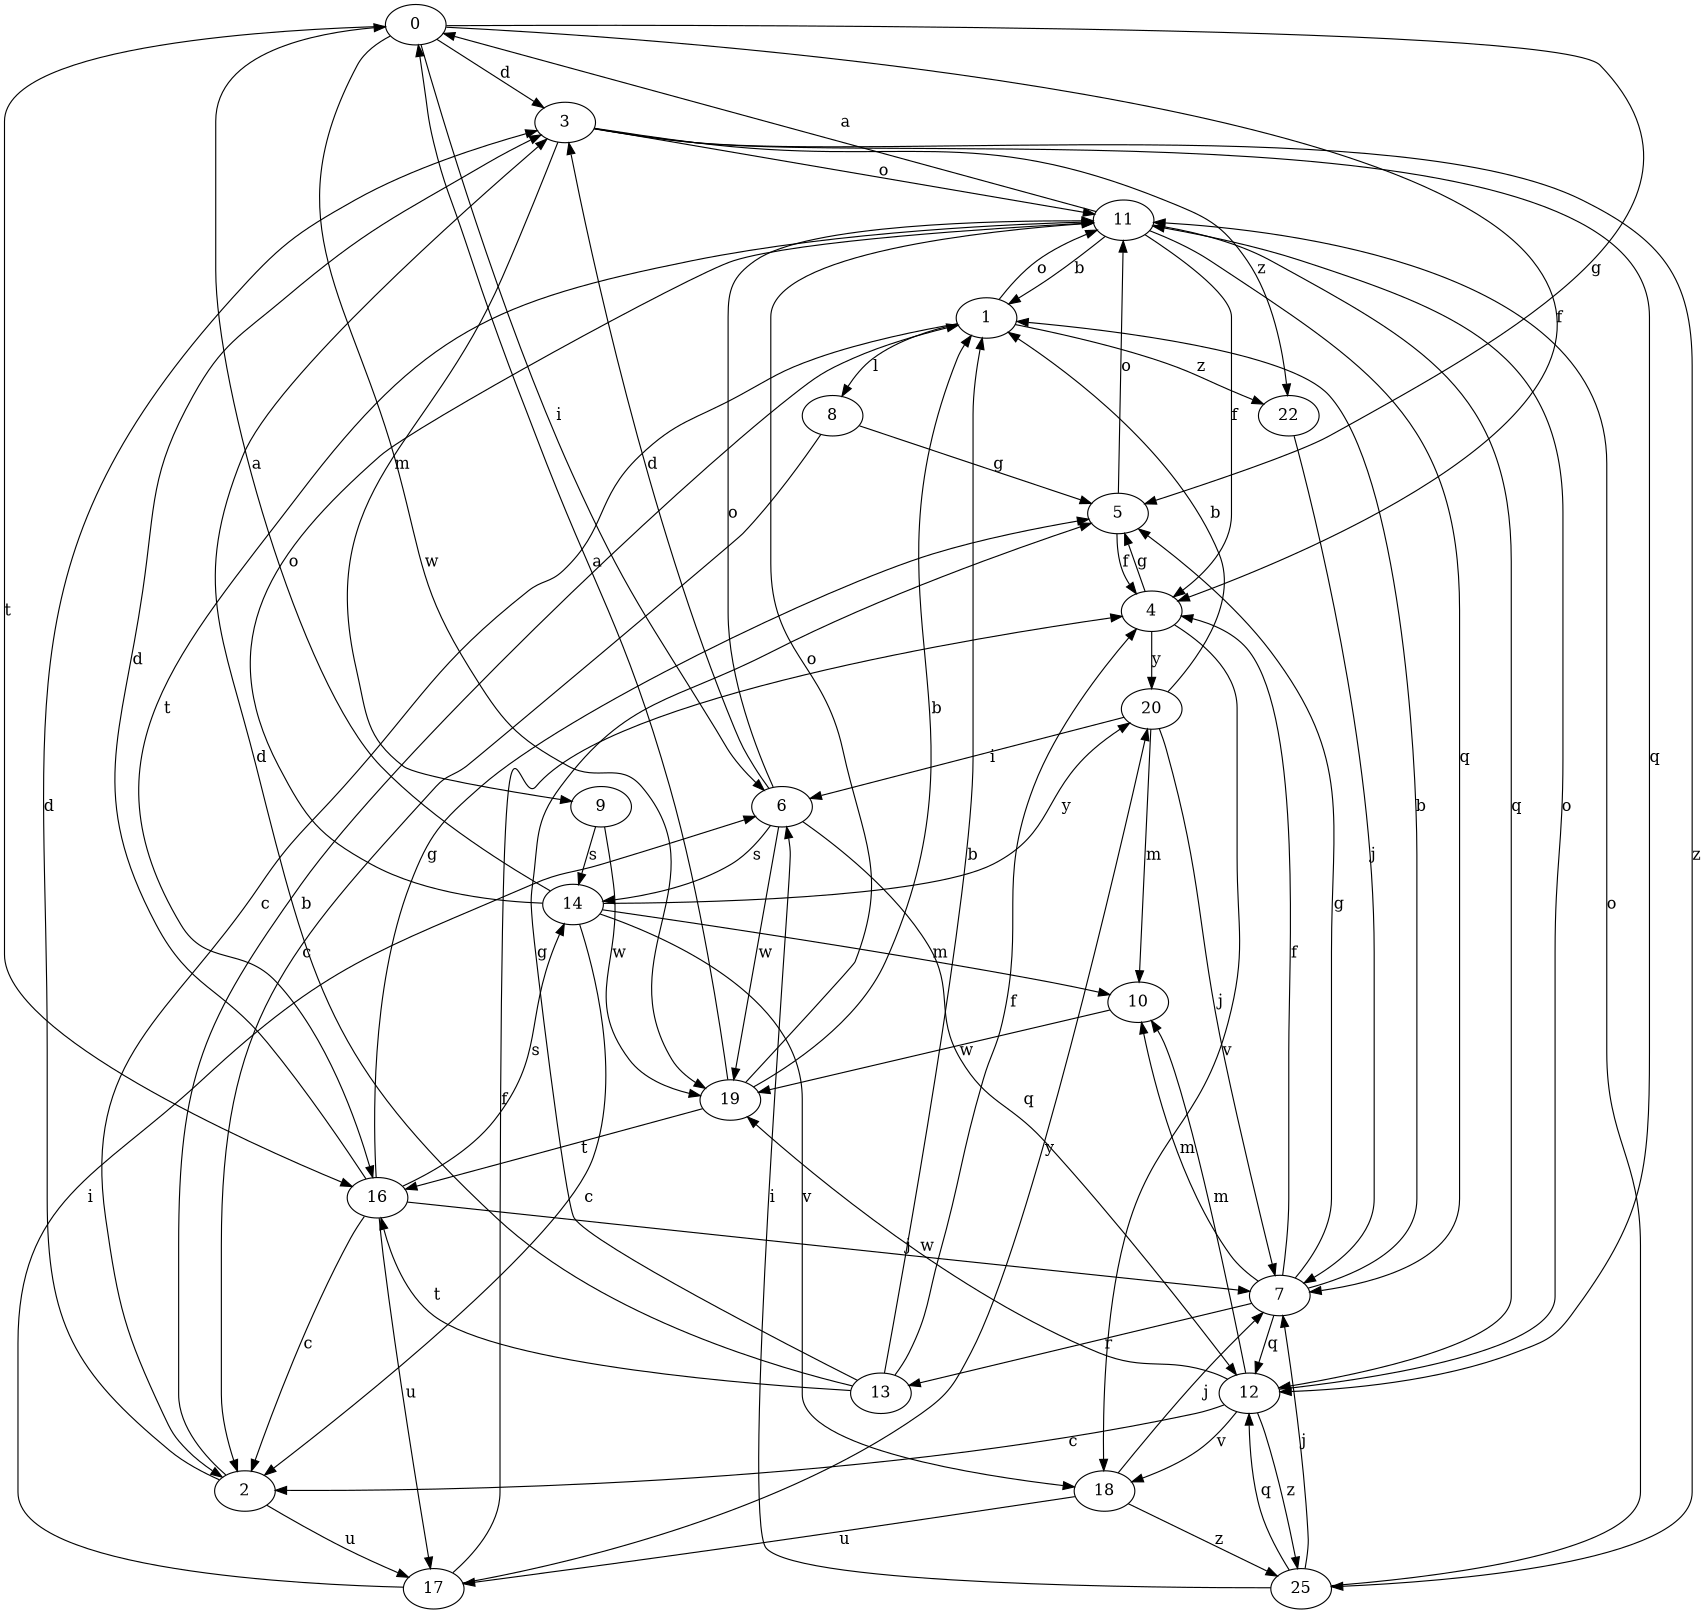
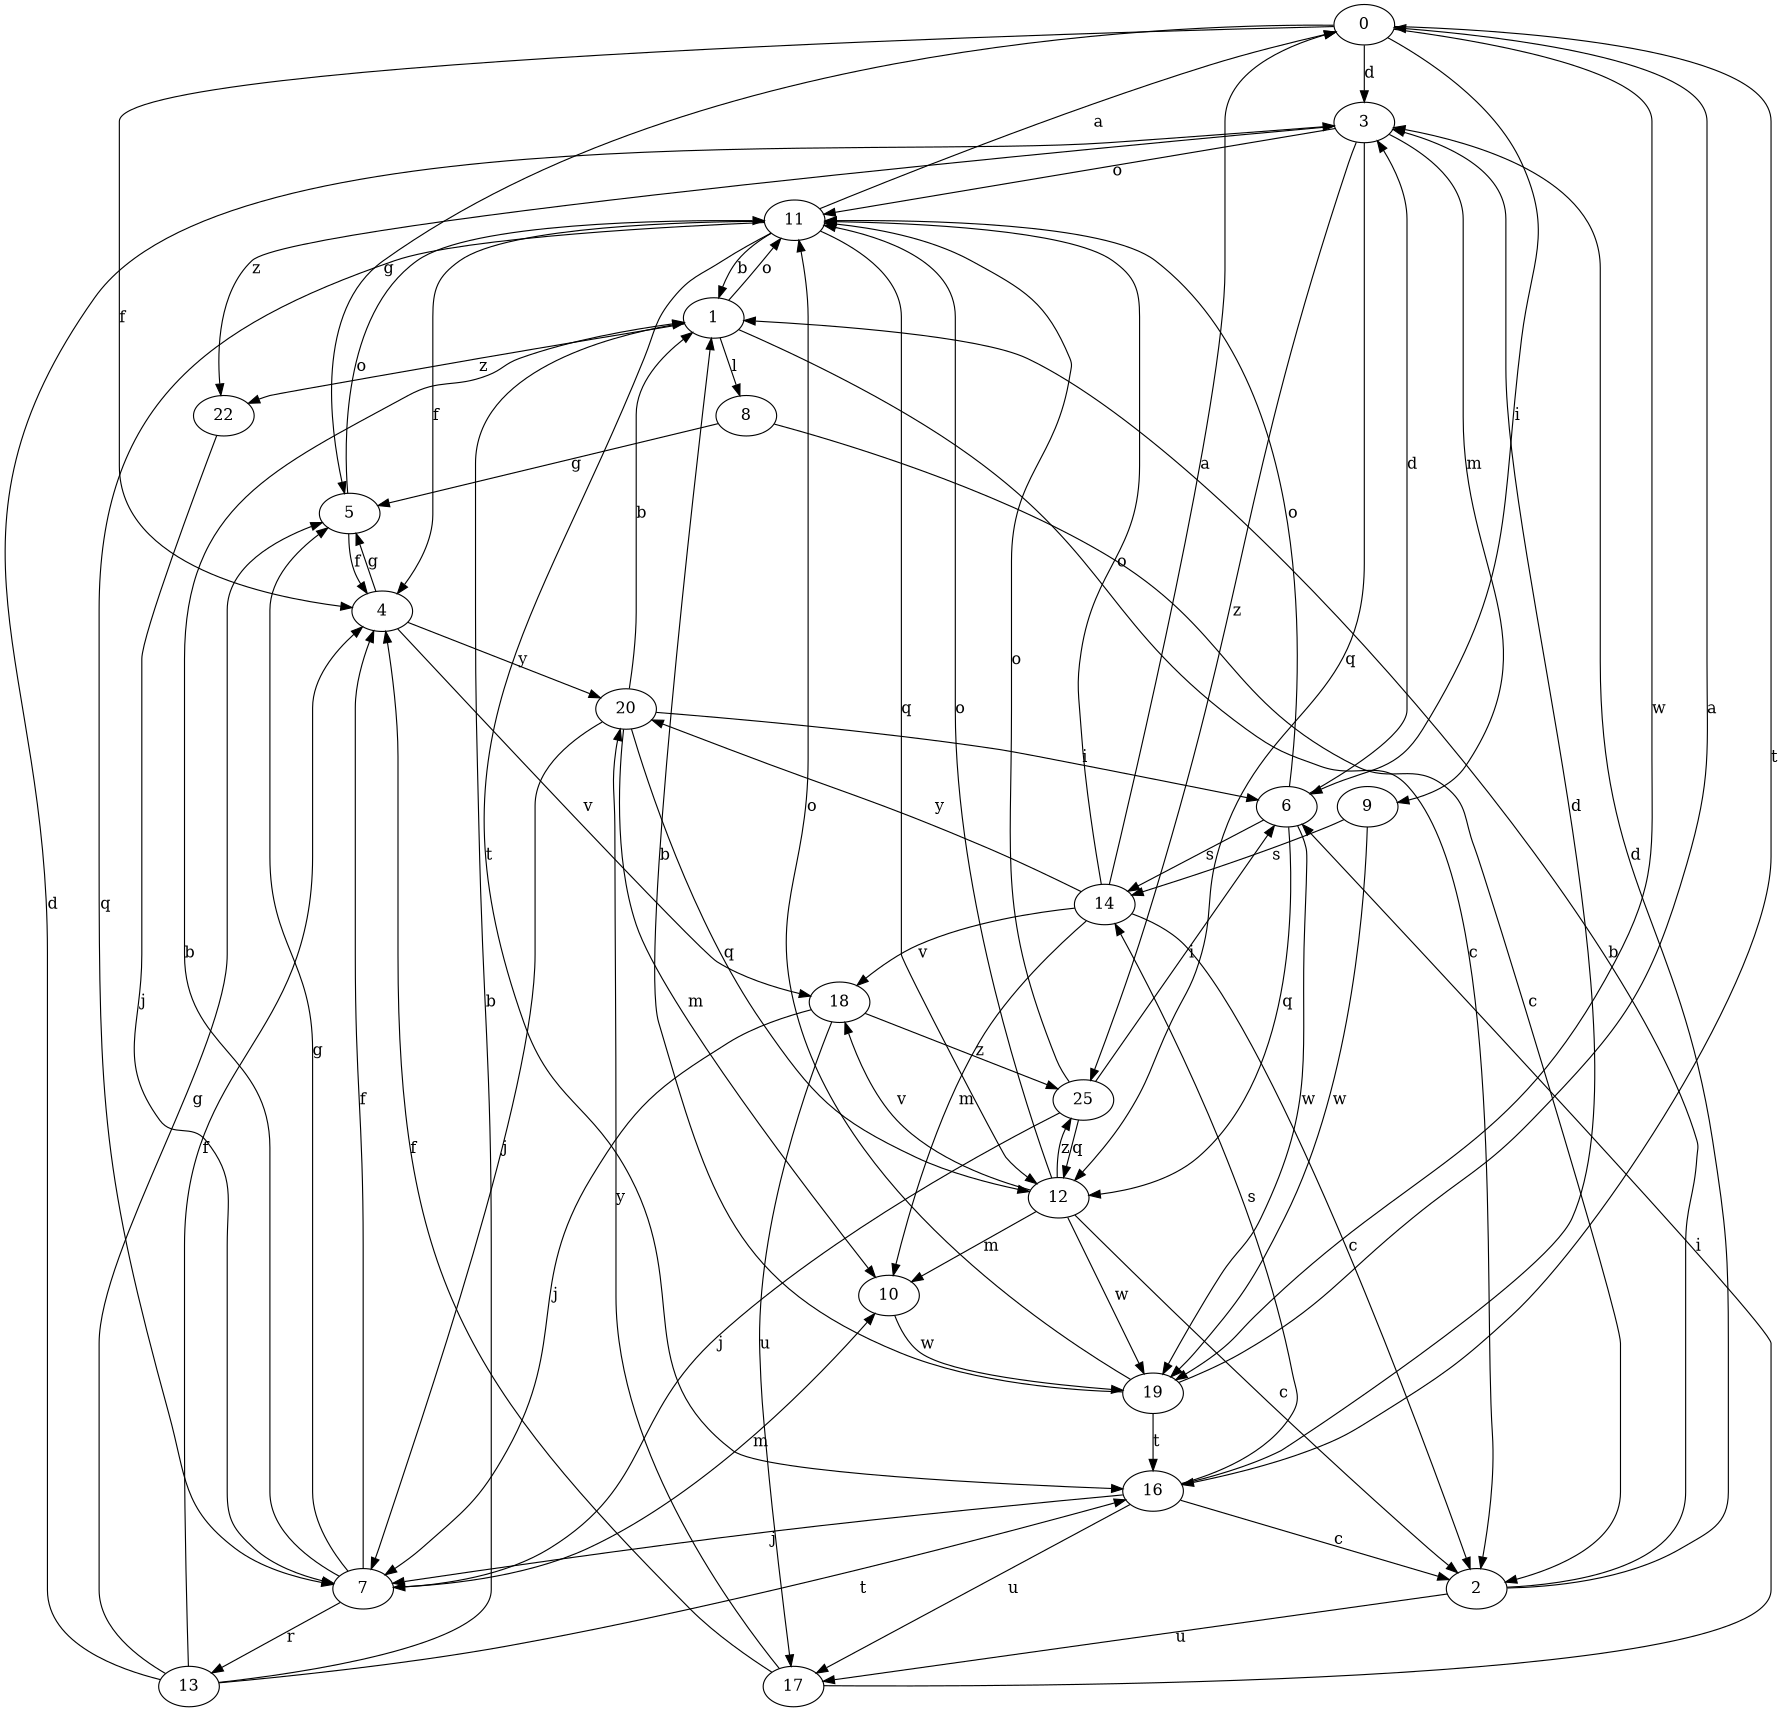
edge "16" -> "5": removed, label "g"
edge "7" -> "12": now "20" -> "12"
